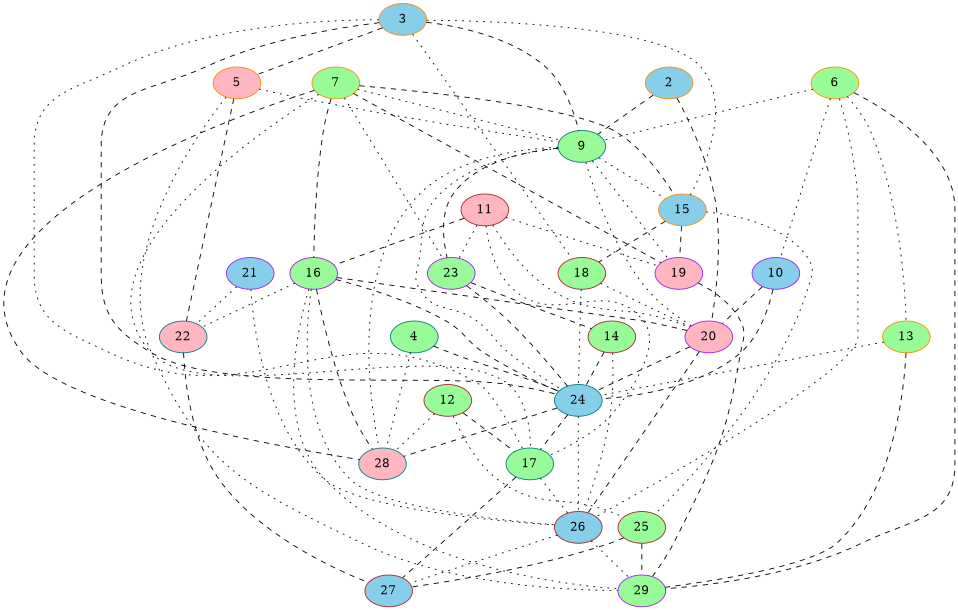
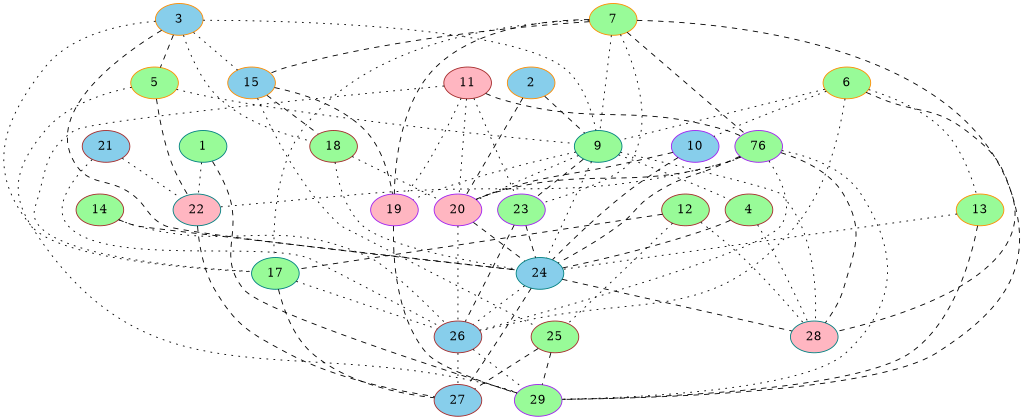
edge "3" -- "9": style dashed -> dotted
node "5": fillcolor lightpink -> palegreen
node "1": added
edge "9" -- "15": now "9" -- "4"
node "21": color purple -> brown
node "16": label "16" -> "76"
edge "23" -- "14": now "23" -- "26"
node "4": color teal -> brown
edge "24" -- "17": now "24" -- "27"
edge "20" -- "26": style dashed -> dotted
